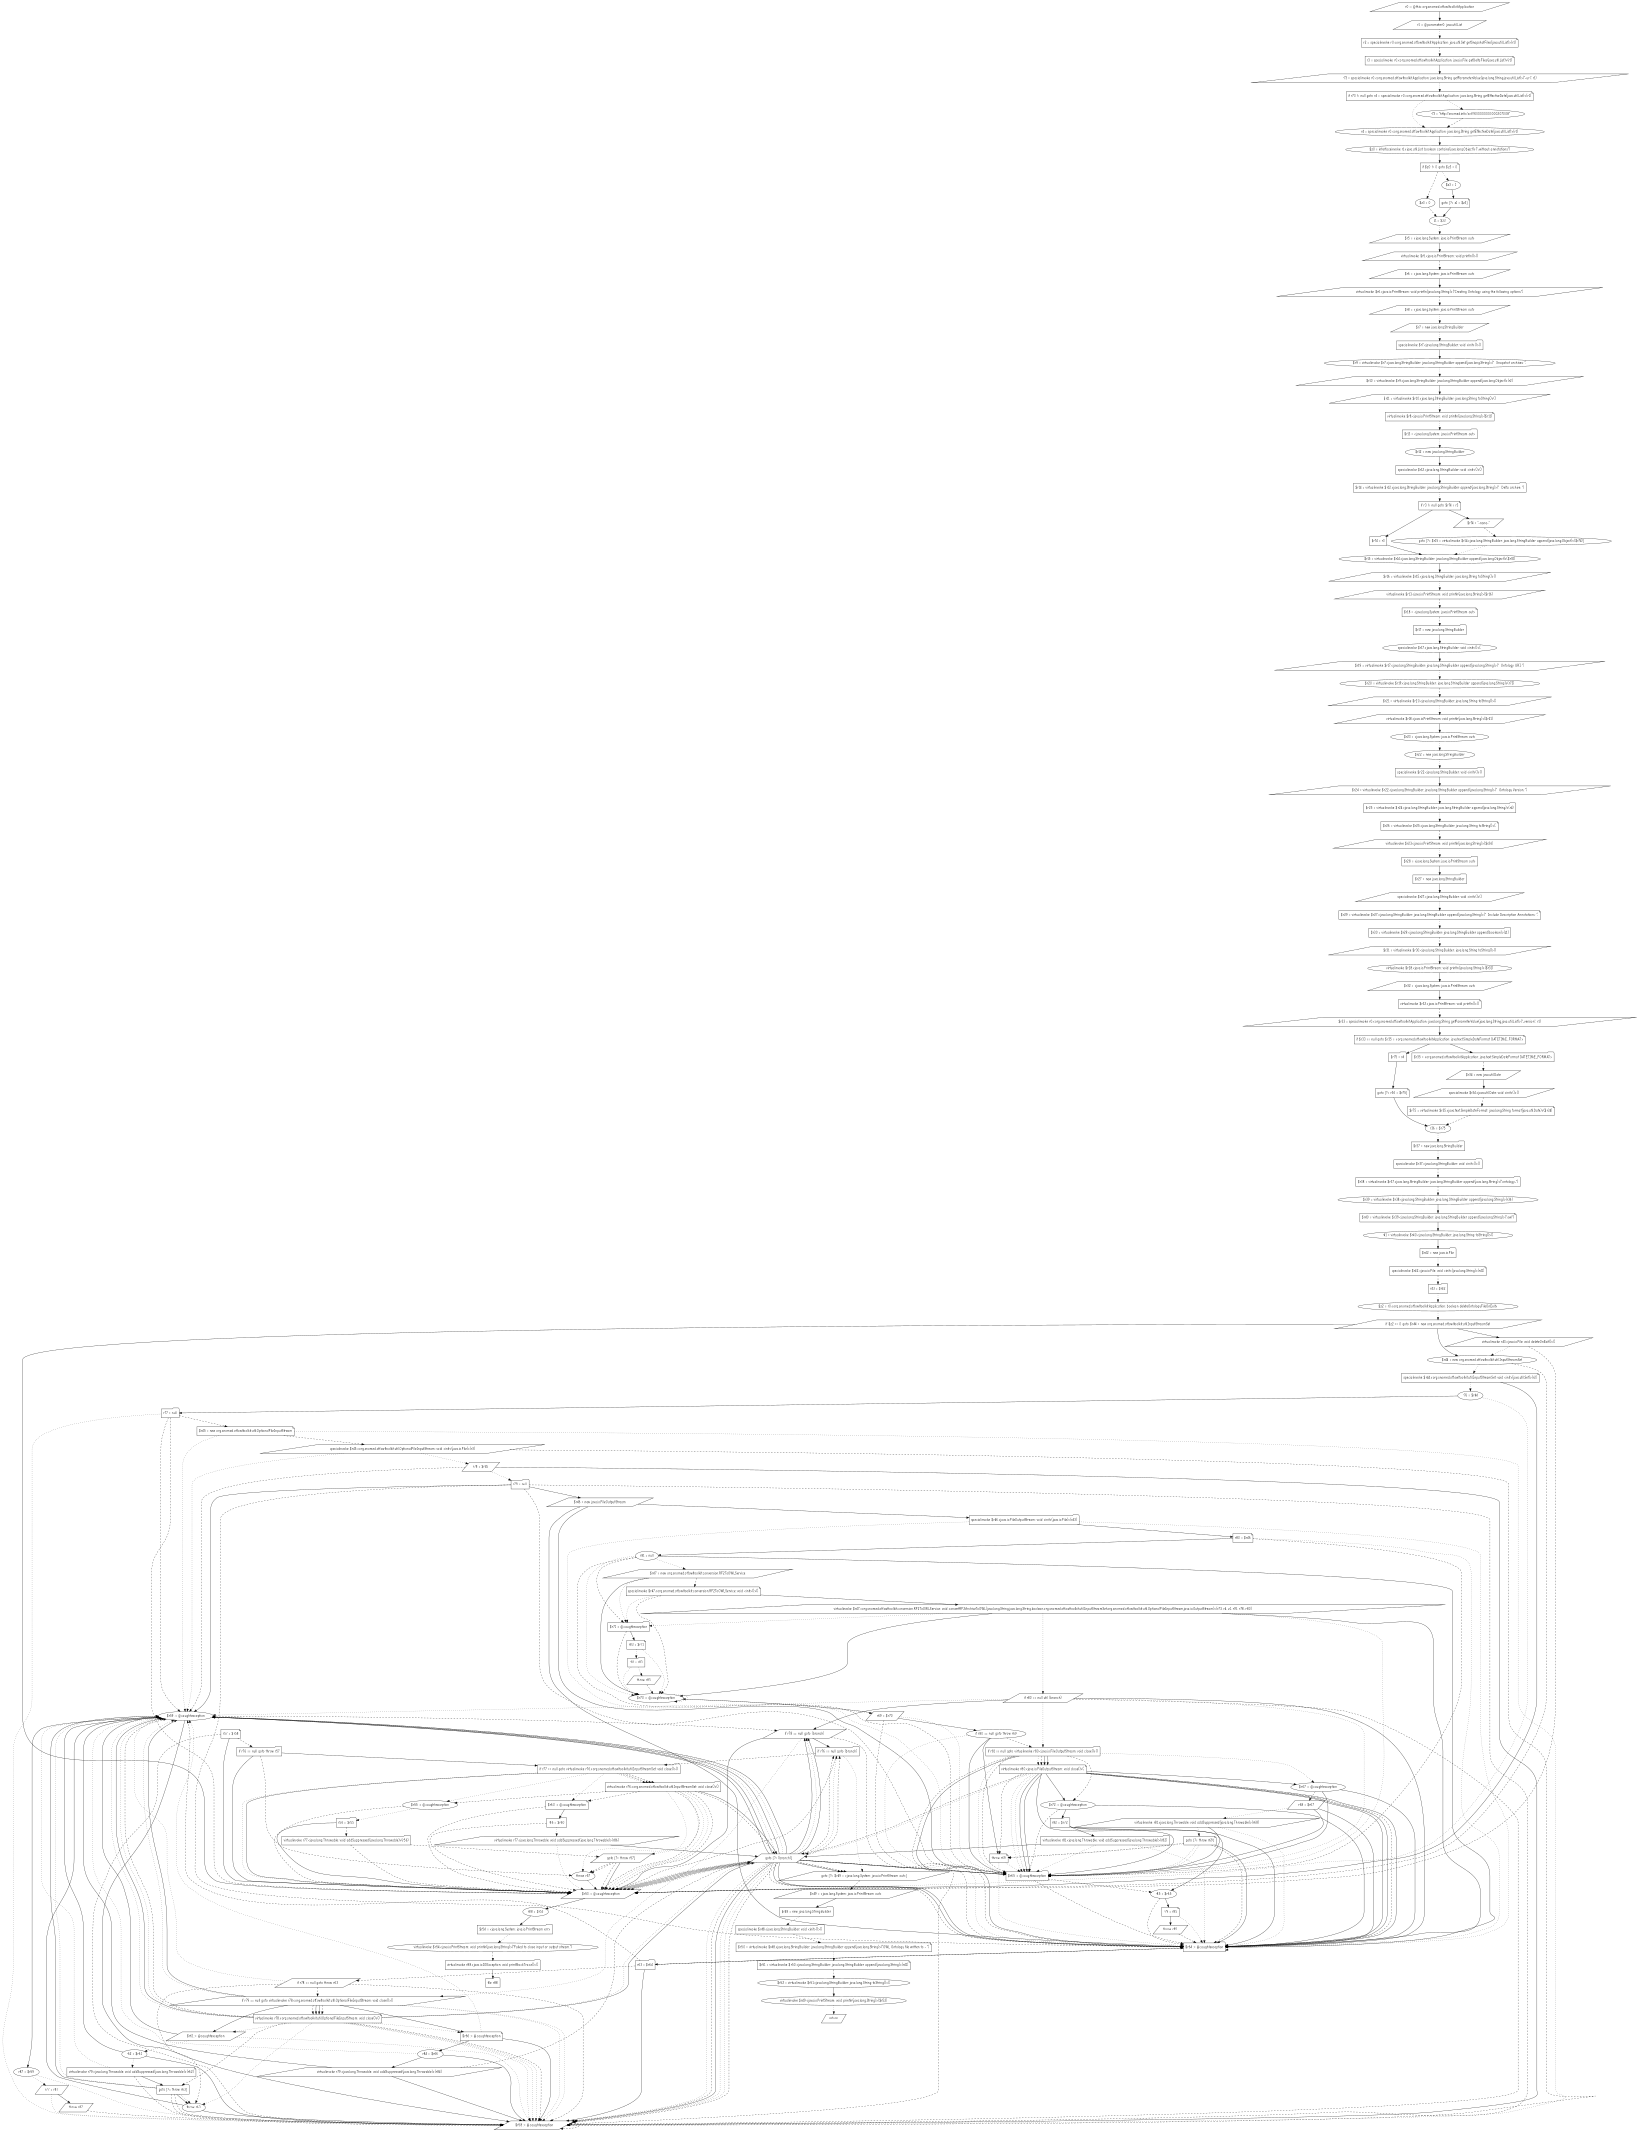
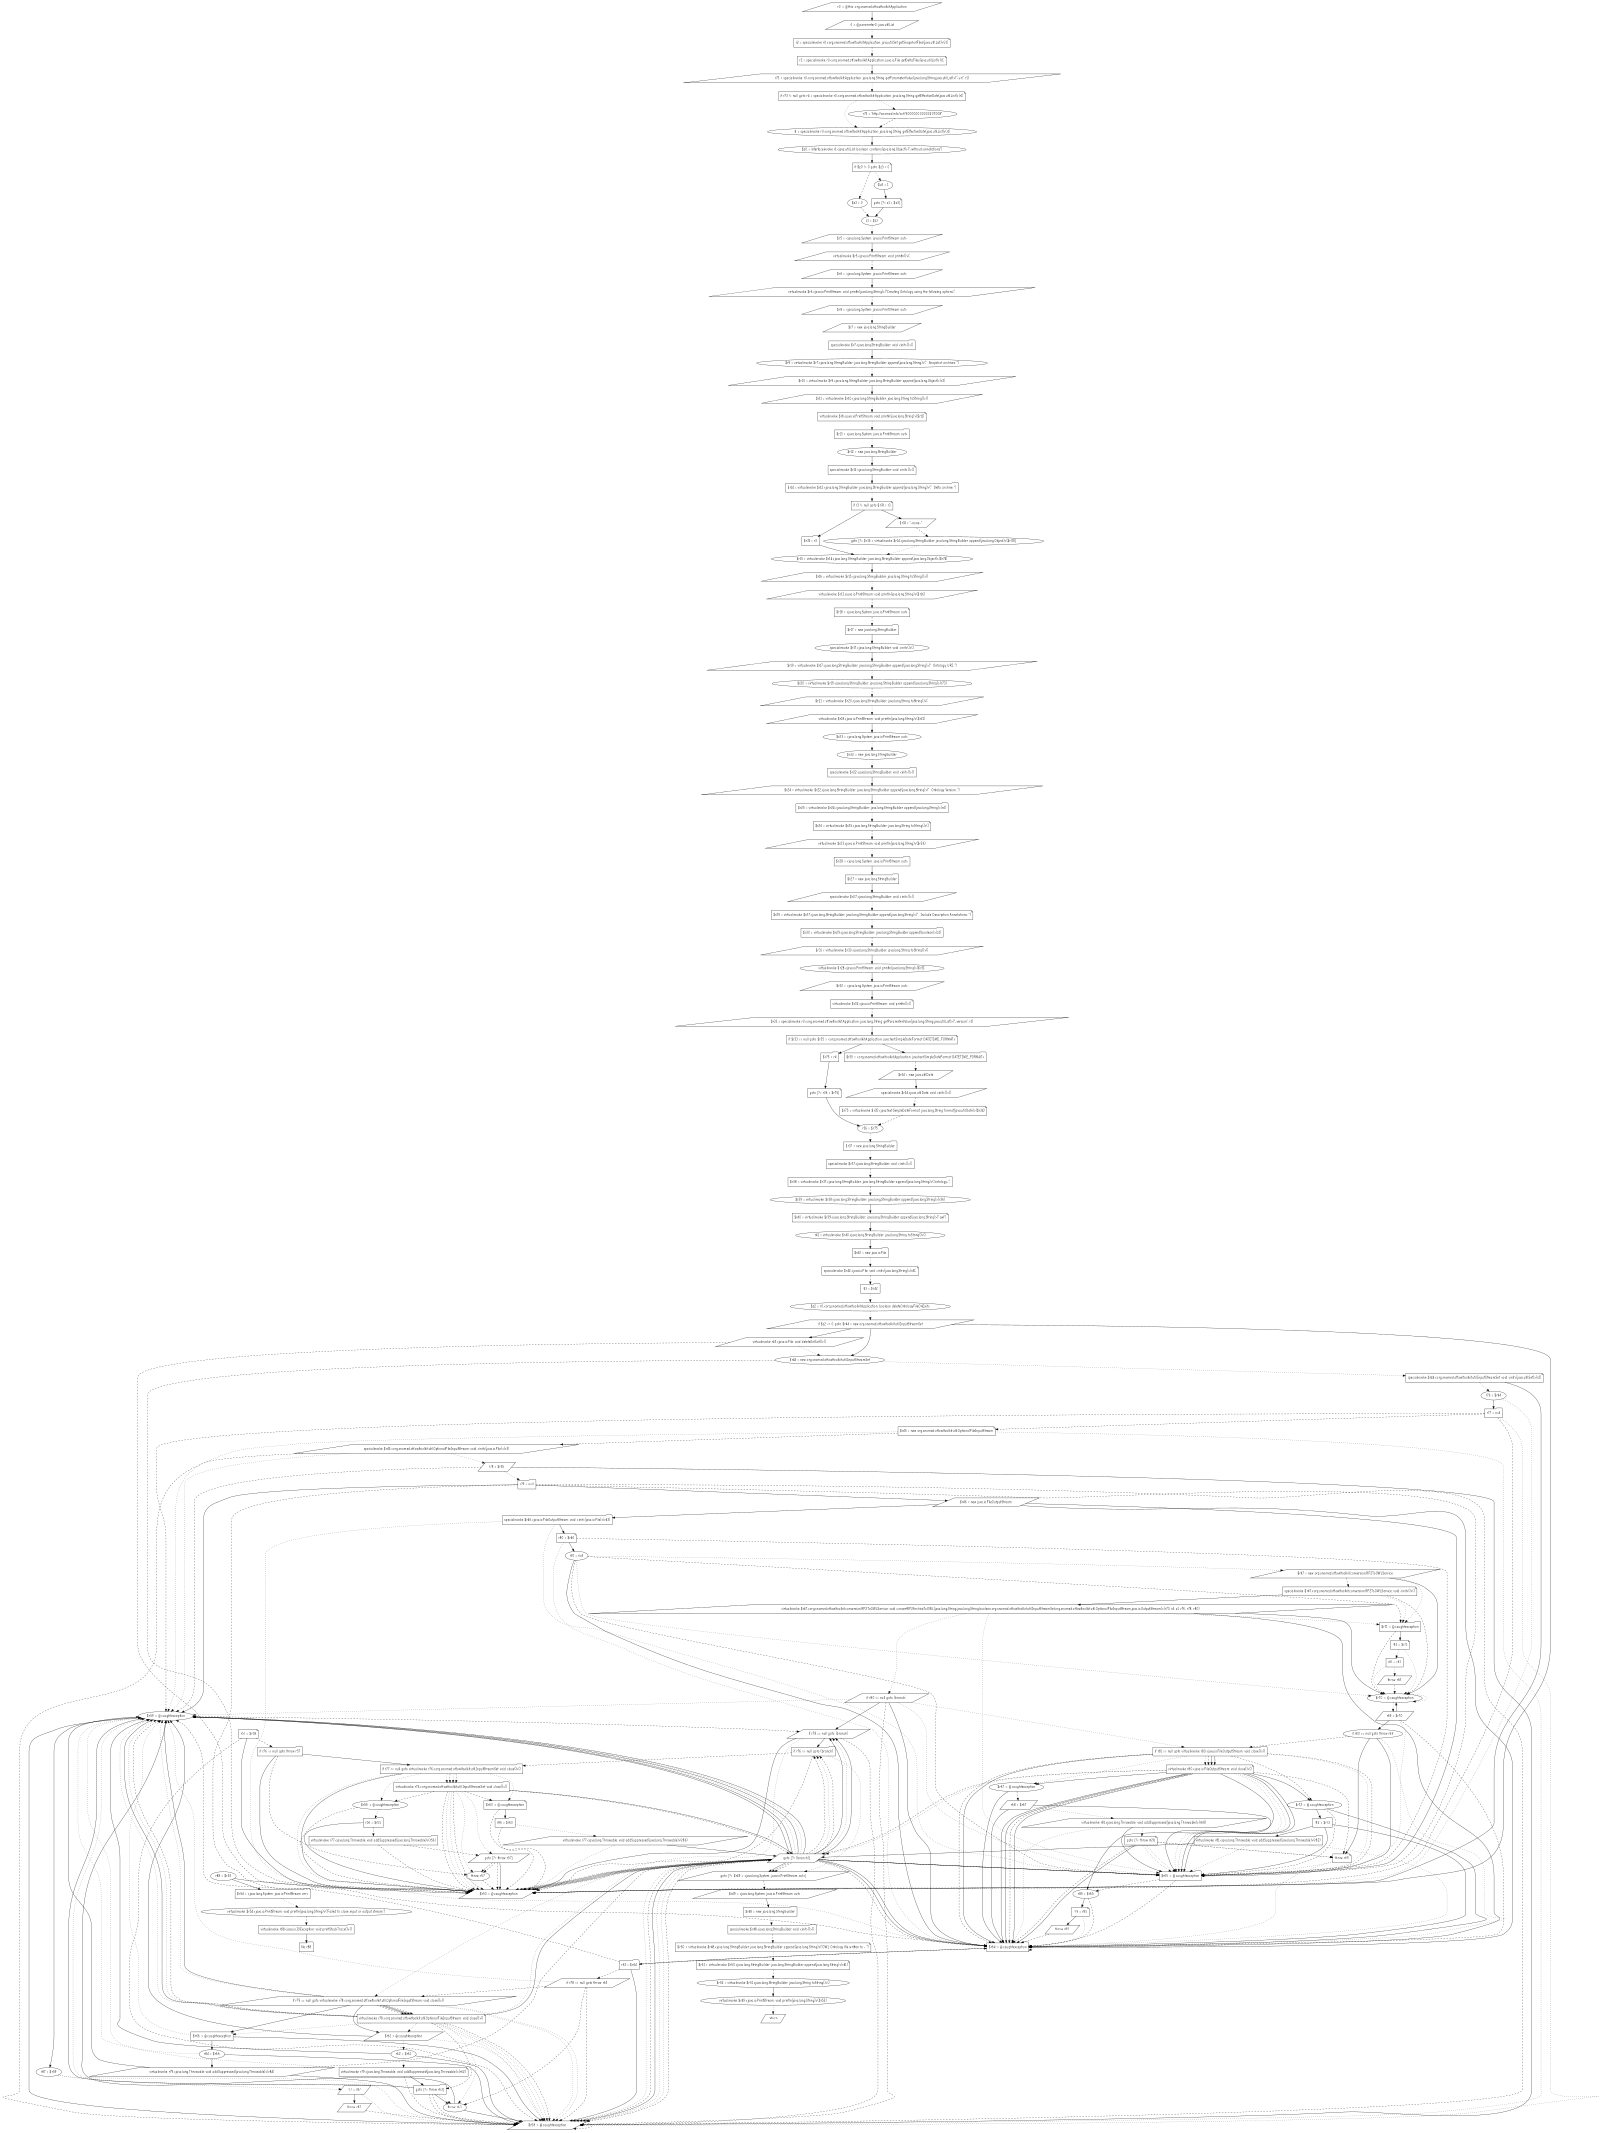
node "if r80 == null util (branch)": label "if r80 == null util (branch)" -> "if r80 == null goto (branch)"
edge "$r67 := @caughtexception" -> "$r65 := @caughtexception": removed
edge "$r53 := @caughtexception" -> "r88 = $r53": reversed
